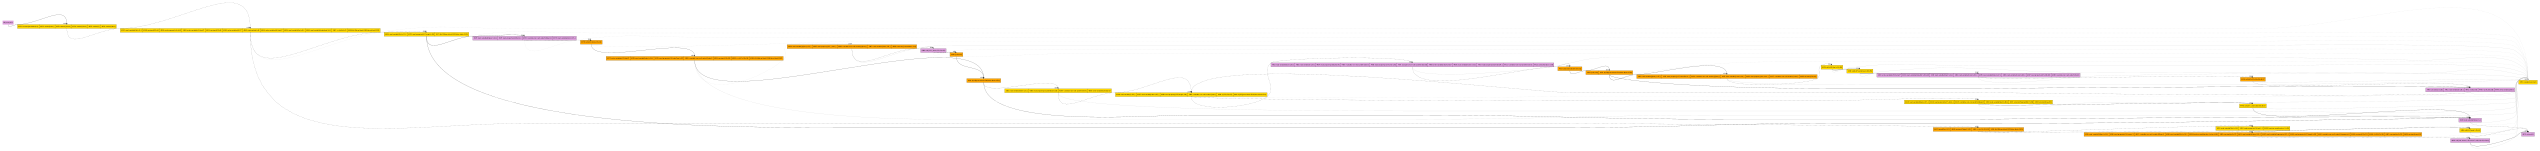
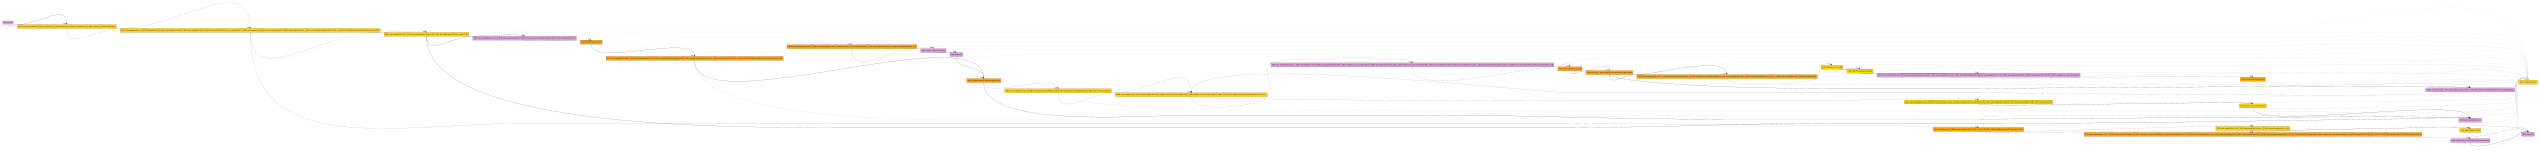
node "4390: ![v20,v16]": fillcolor orange -> plum
